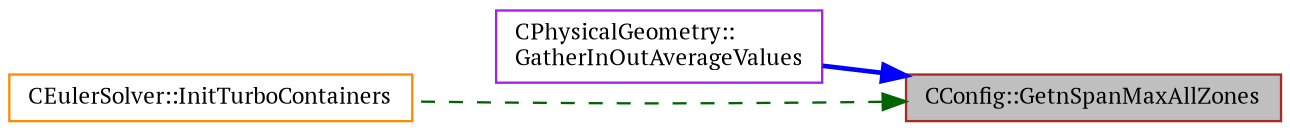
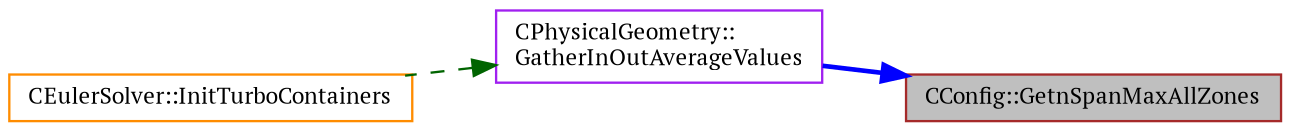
edge "CEulerSolver::InitTurboContainers" -> "CConfig::GetnSpanMaxAllZones": now "CEulerSolver::InitTurboContainers" -> "CPhysicalGeometry:: GatherInOutAverageValues"
